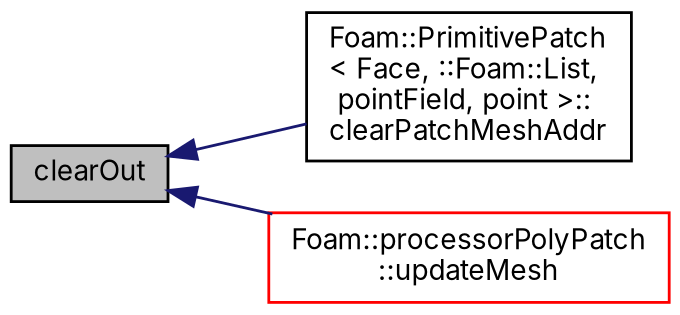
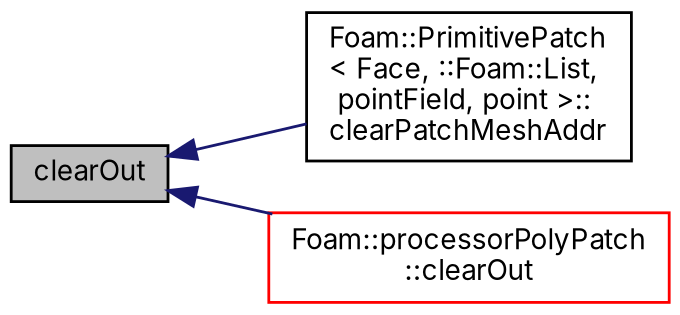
node "Foam::processorPolyPatch ::updateMesh": label "Foam::processorPolyPatch ::updateMesh" -> "Foam::processorPolyPatch ::clearOut"
